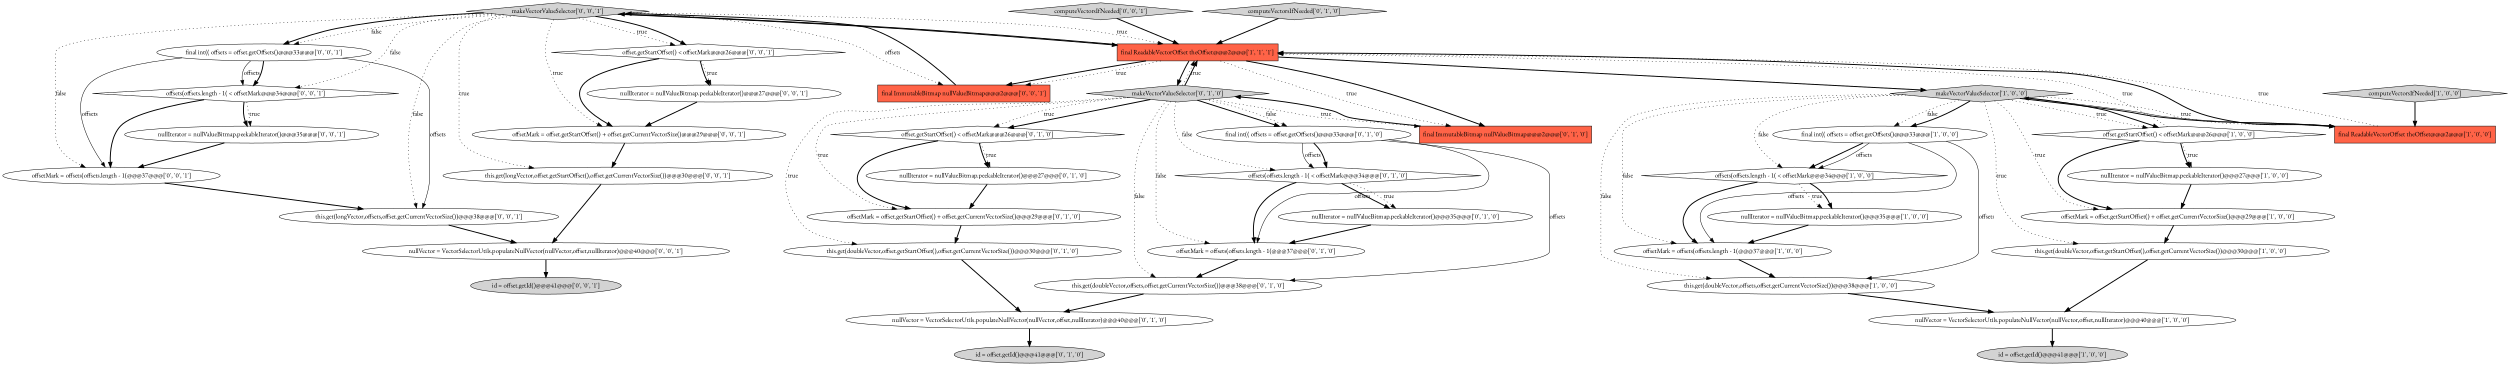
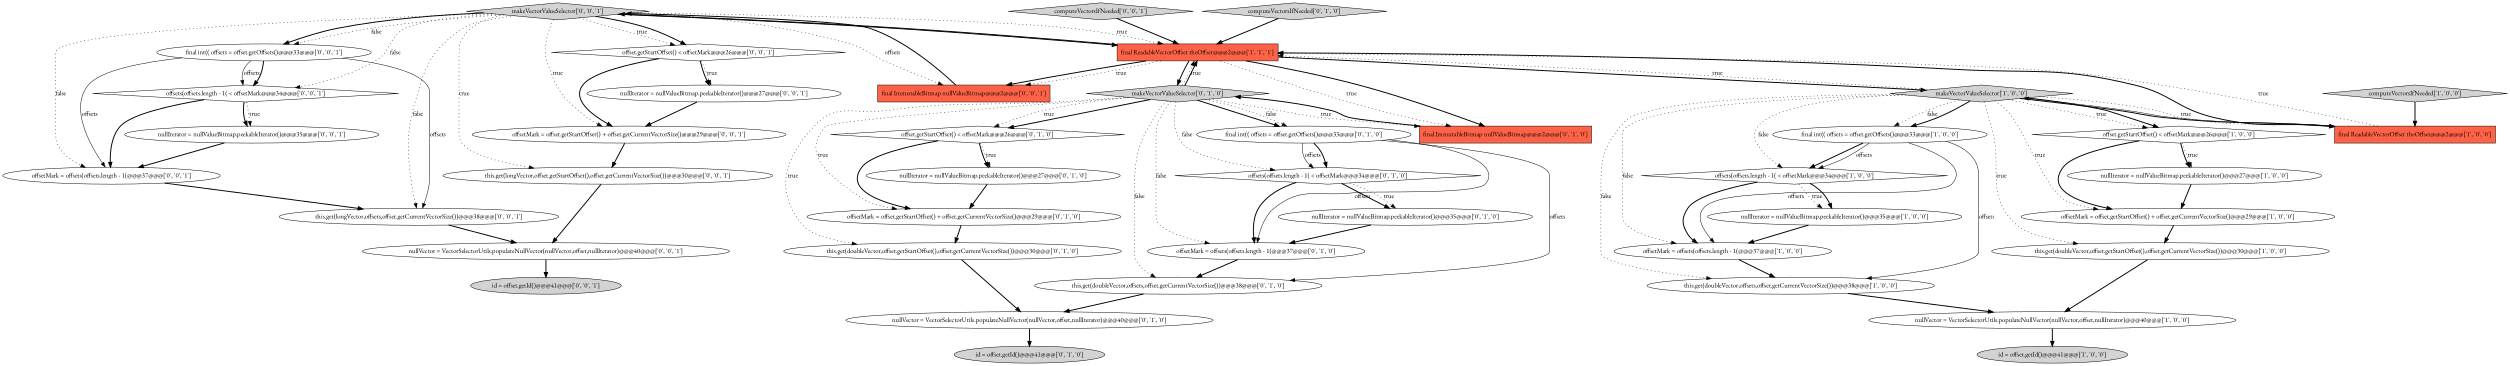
edge "offset.getStartOffset() < offsetMark@@@26@@@['1', '0', '0']" -> "final ReadableVectorOffset theOffset@@@2@@@['1', '1', '1']": now "makeVectorValueSelector['1', '0', '0']" -> "final ReadableVectorOffset theOffset@@@2@@@['1', '1', '1']"
